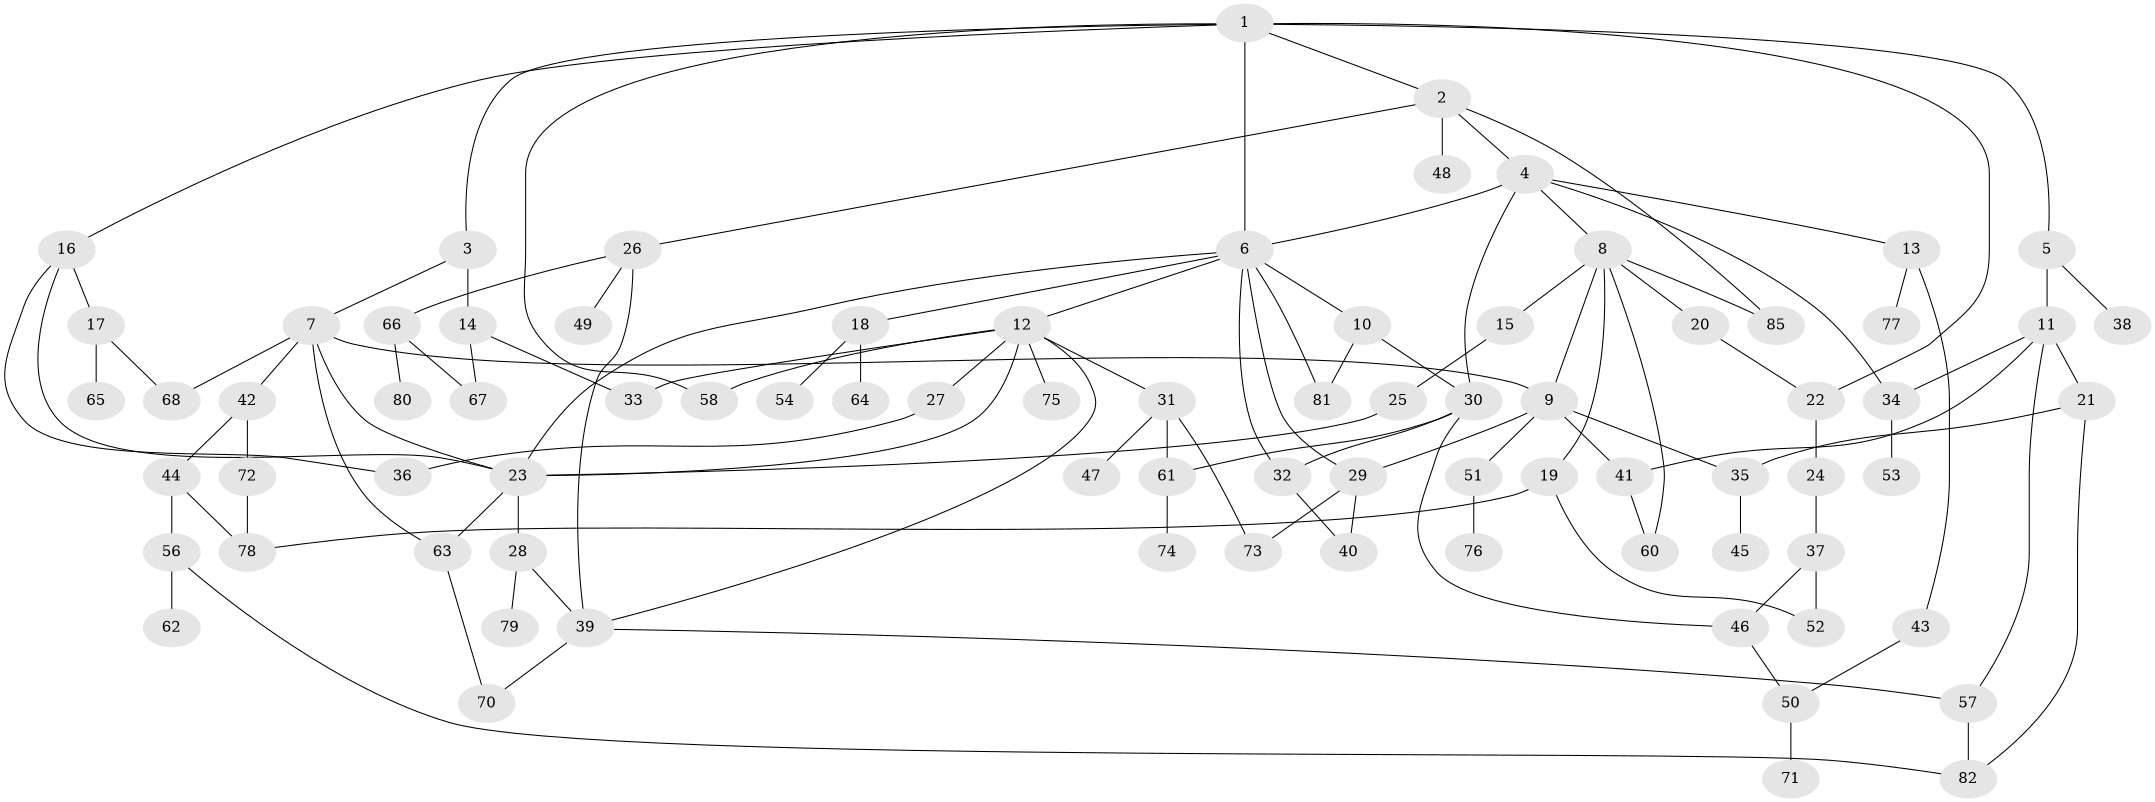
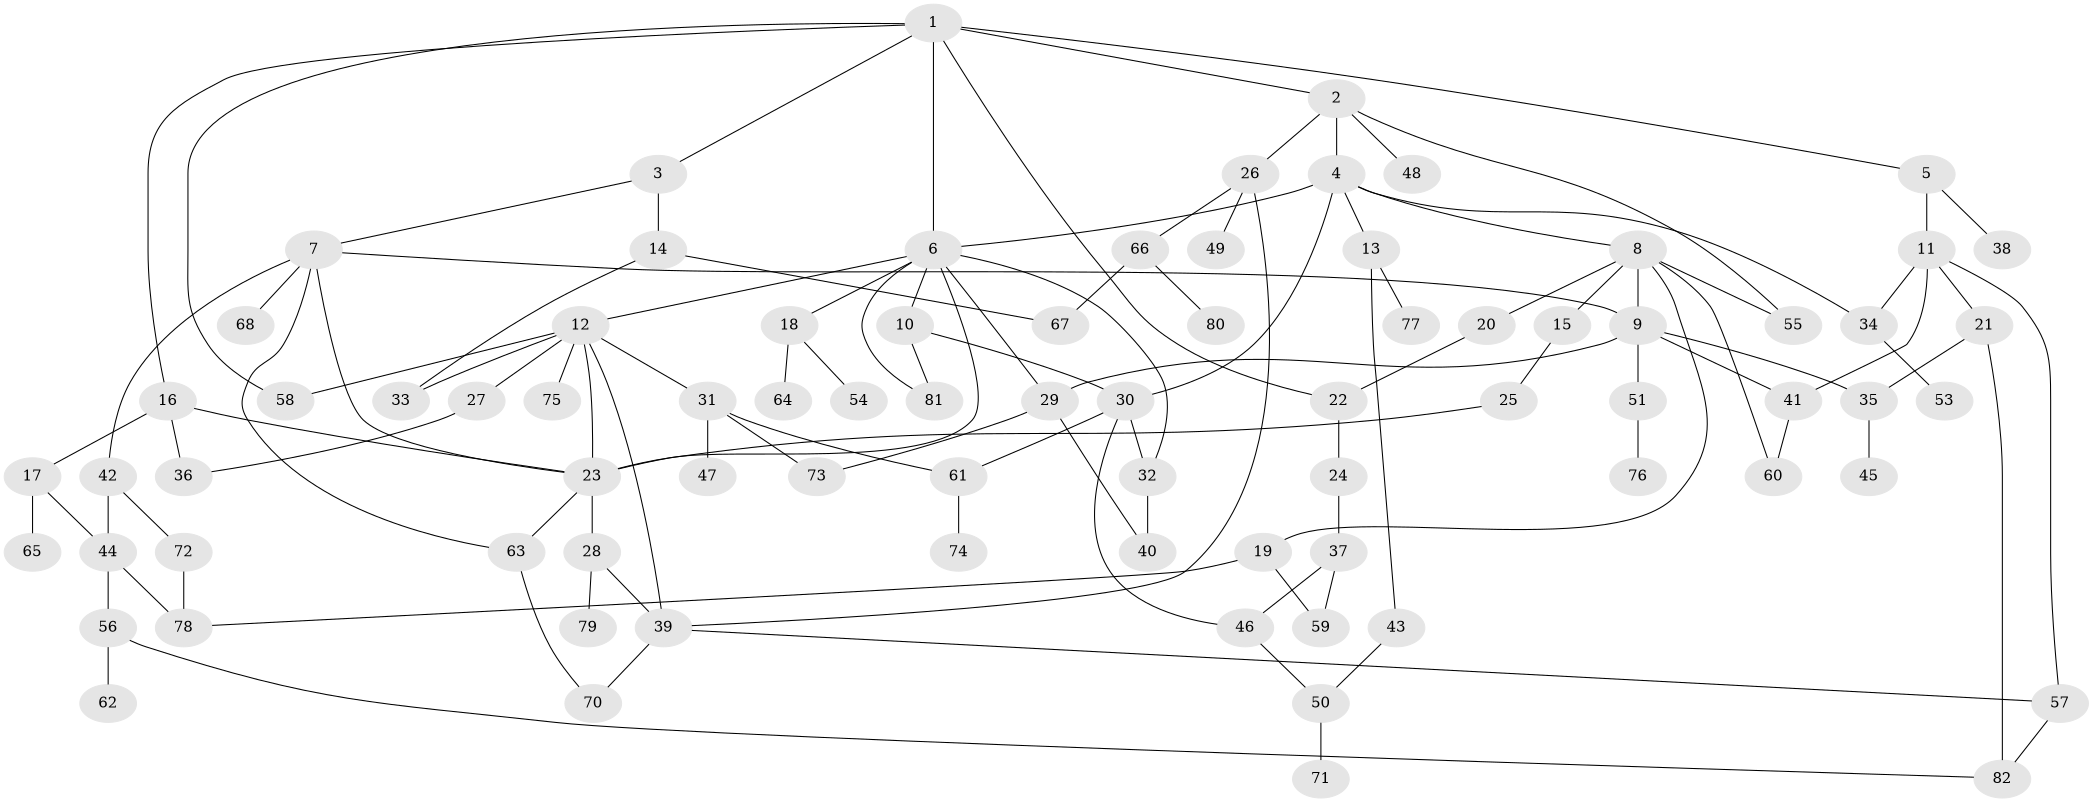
node "85": label "85" -> "55"
edge "17" -- "68": now "17" -- "44"
node "52": label "52" -> "59"
